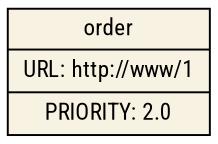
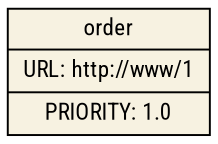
node "order": text "PRIORITY: 2.0" -> "PRIORITY: 1.0"
